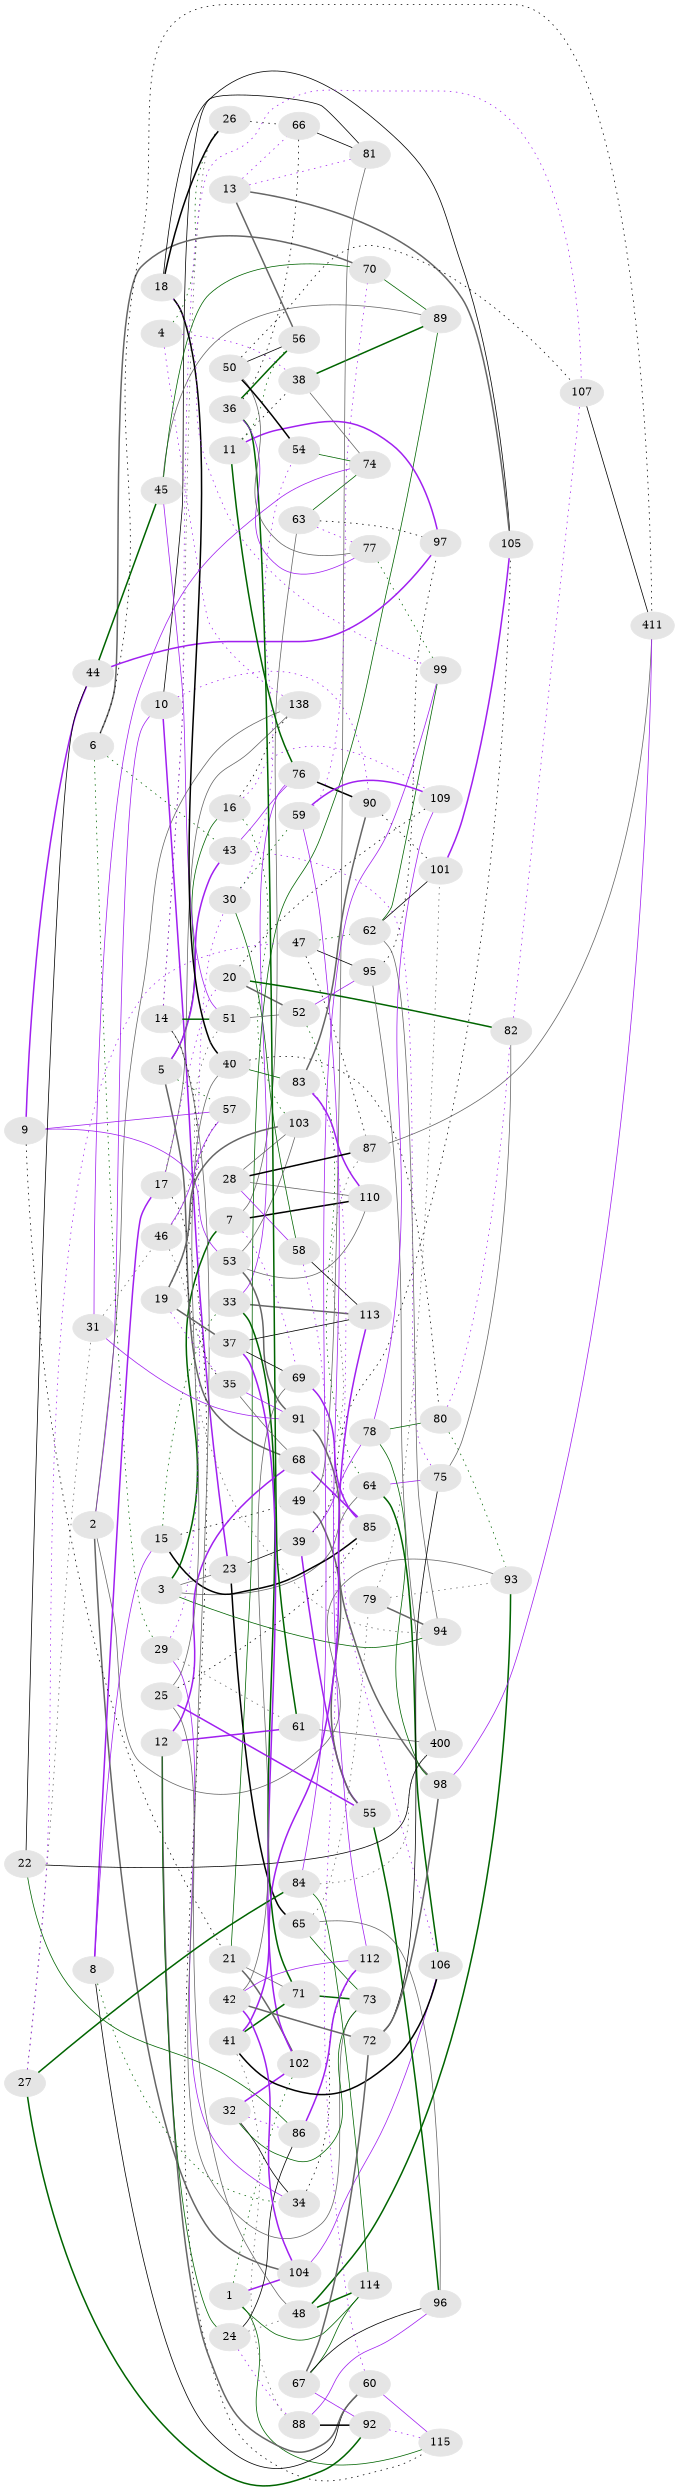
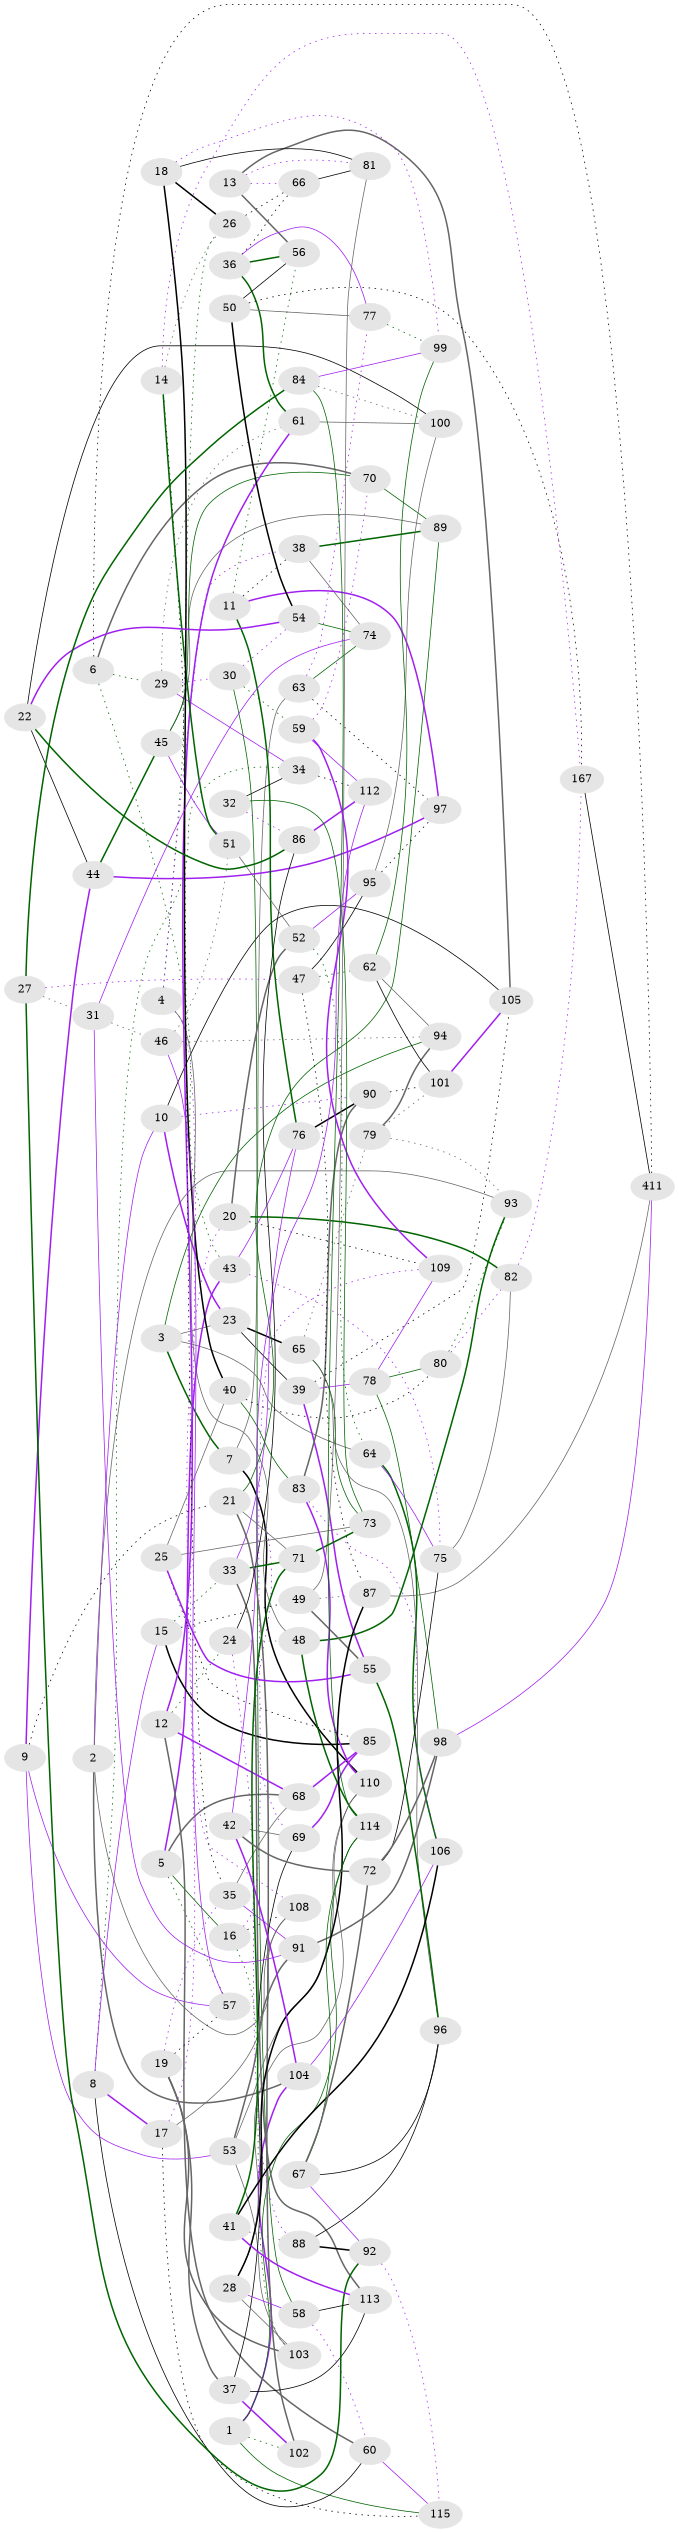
node "107": label "107" -> "167"
edge "54" -- "22": added
node "138": label "138" -> "108"
node "400": label "400" -> "100"
edge "14" -- "48": now "4" -- "48"
edge "22" -- "86": style solid -> bold
edge "12" -- "24": style solid -> dotted
edge "102" -- "32": removed
edge "96" -- "88": color purple -> black
